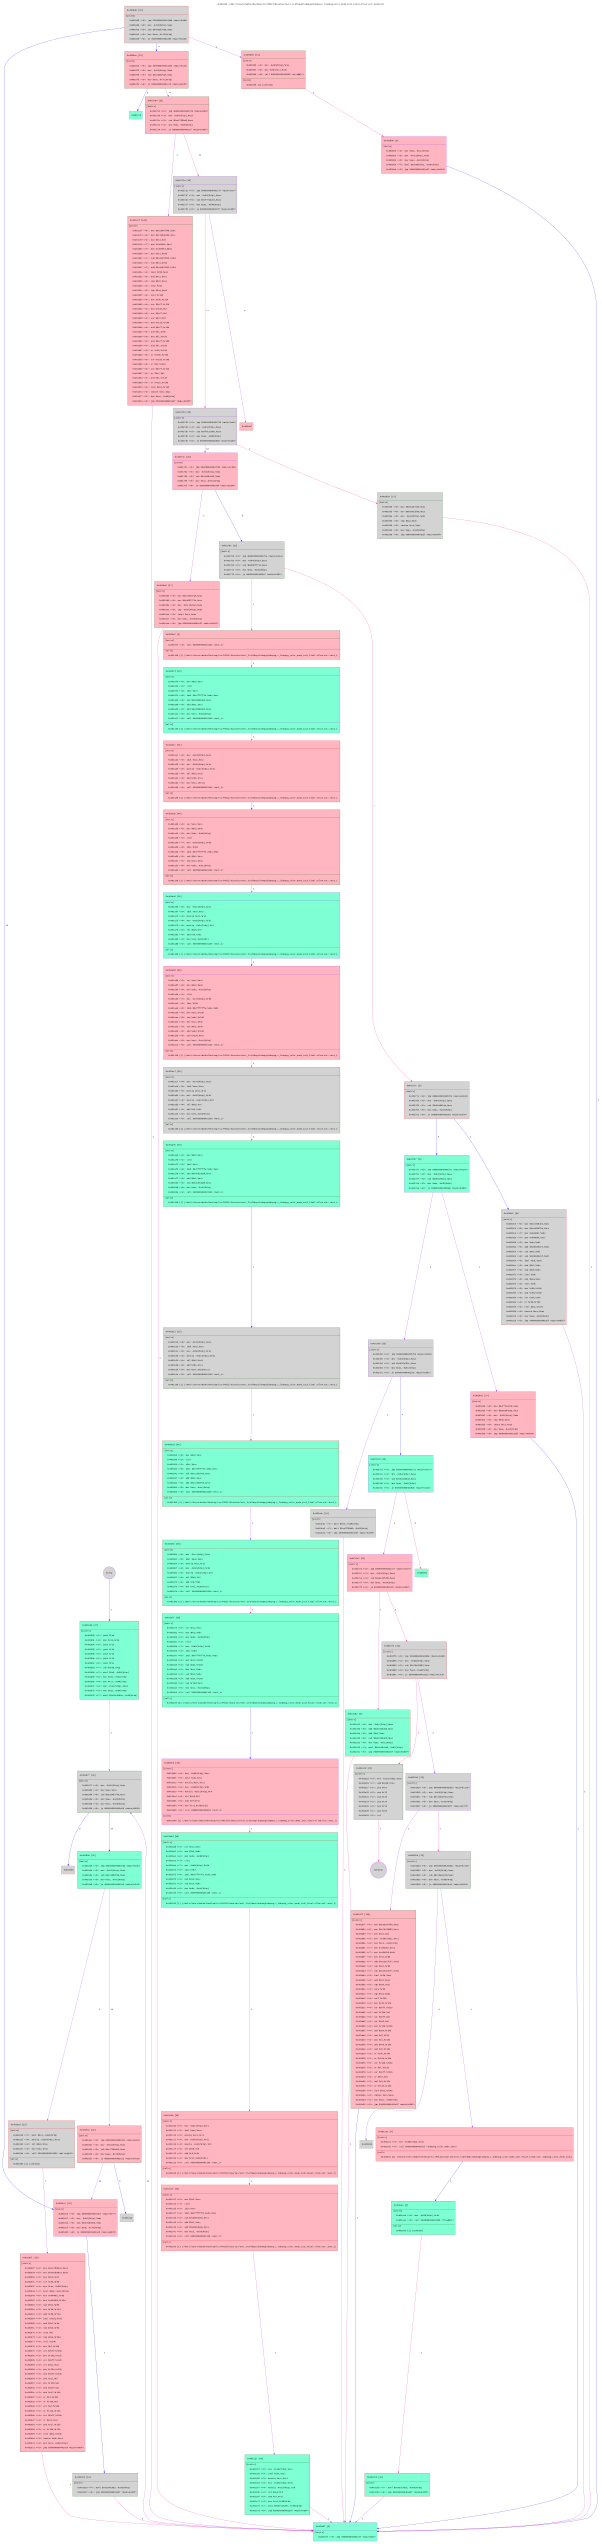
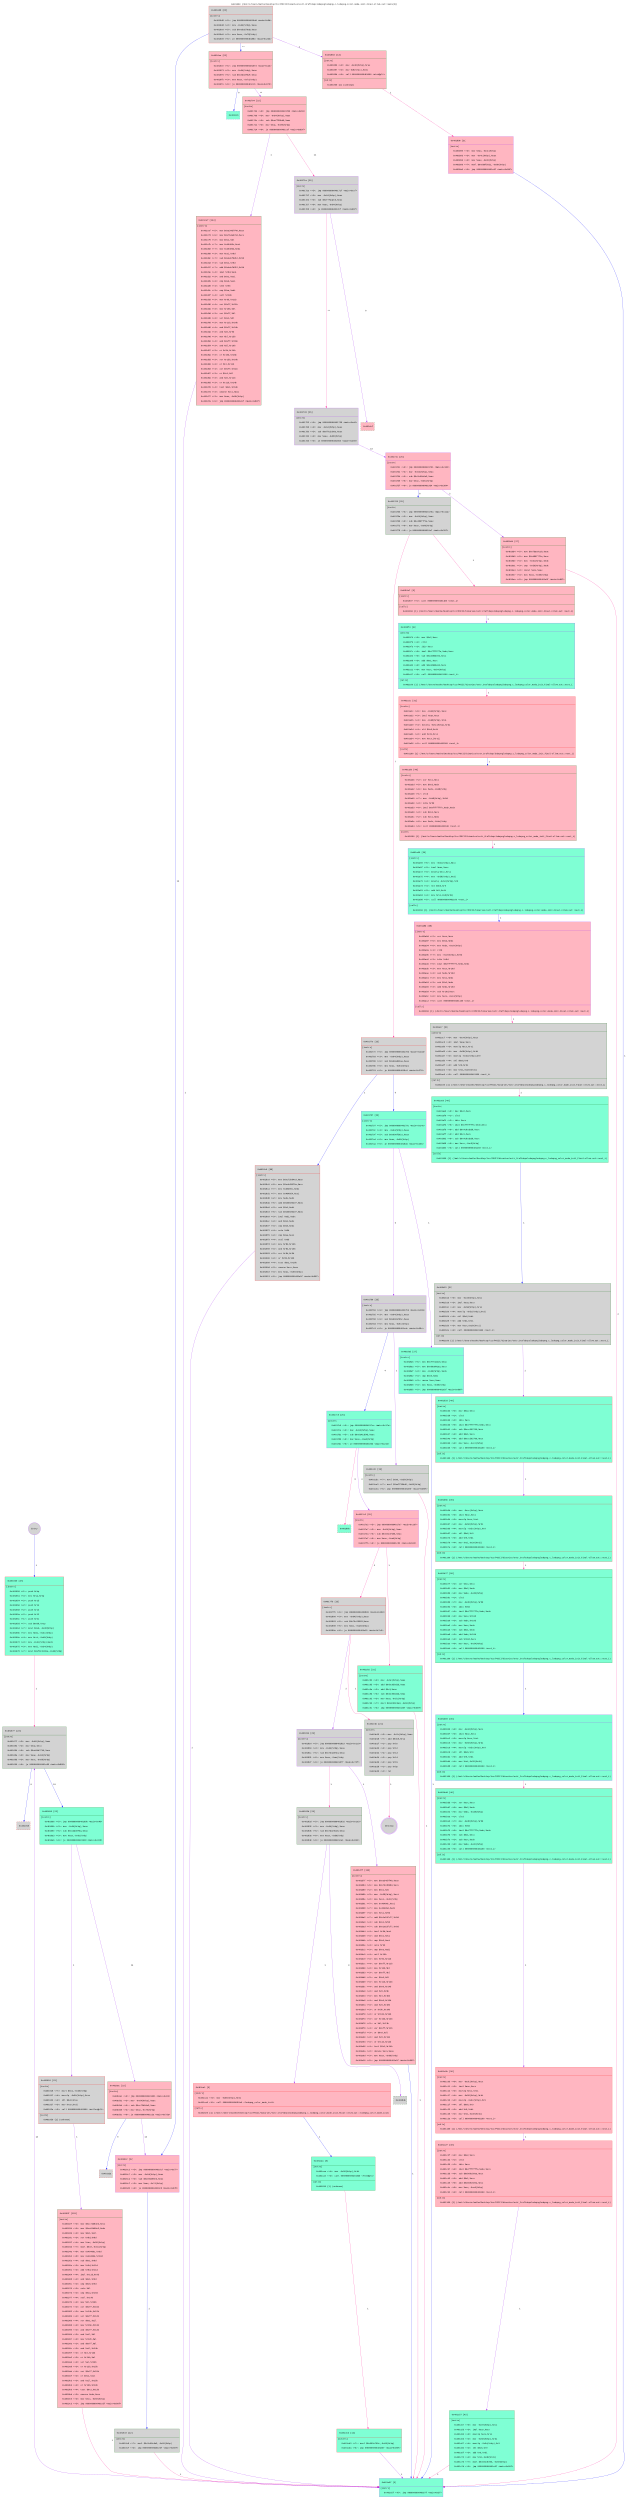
node "0x401850 [27]": removed
node "0x4018a5 [27]": fillcolor lightpink -> aquamarine
node "0x401bb9 [36]": fillcolor lightpink -> aquamarine
